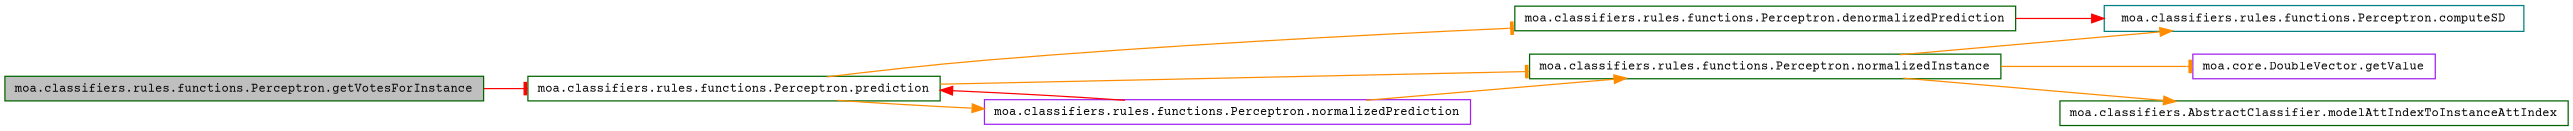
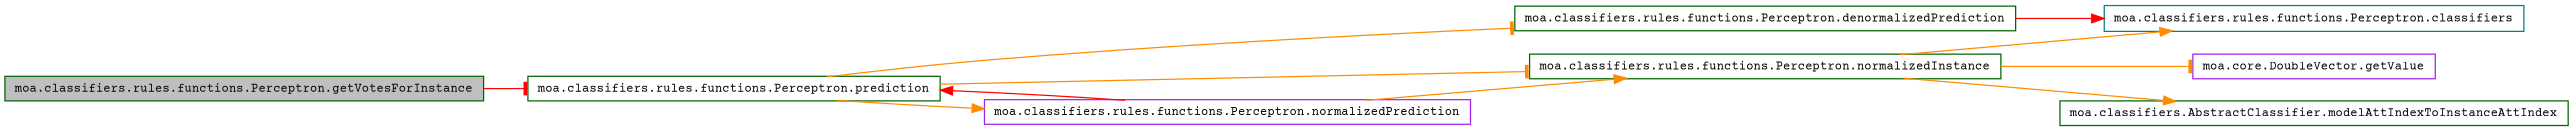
node "moa.classifiers.rules.functions.Perceptron.computeSD": label "moa.classifiers.rules.functions.Perceptron.computeSD" -> "moa.classifiers.rules.functions.Perceptron.classifiers"
